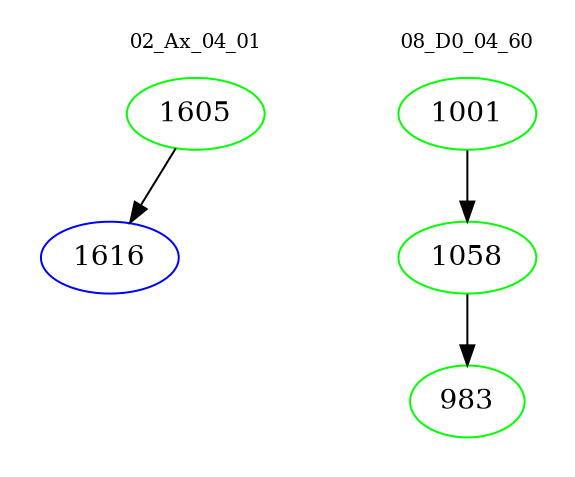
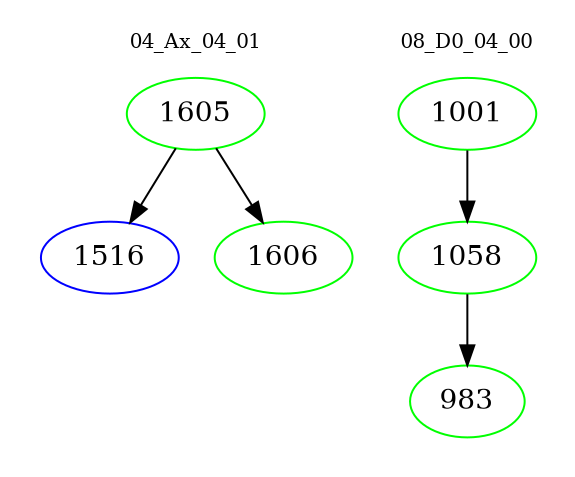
cluster "02_Ax_04_01": label "02_Ax_04_01" -> "04_Ax_04_01"
cluster "08_D0_04_60": label "08_D0_04_60" -> "08_D0_04_00"
node "1616": label "1616" -> "1516"
node "1606": added
